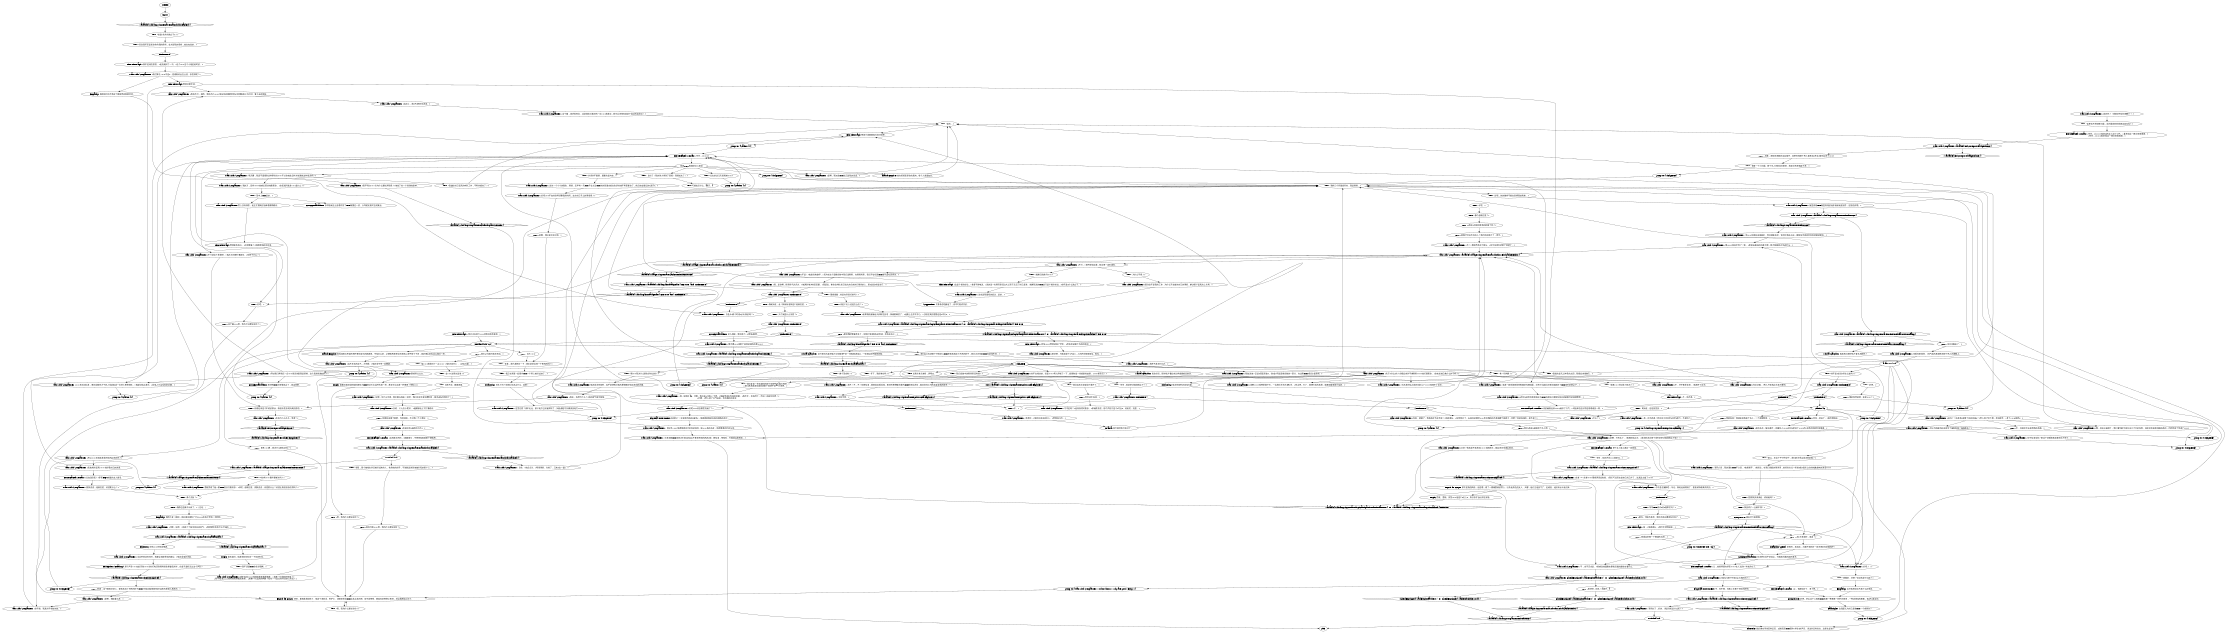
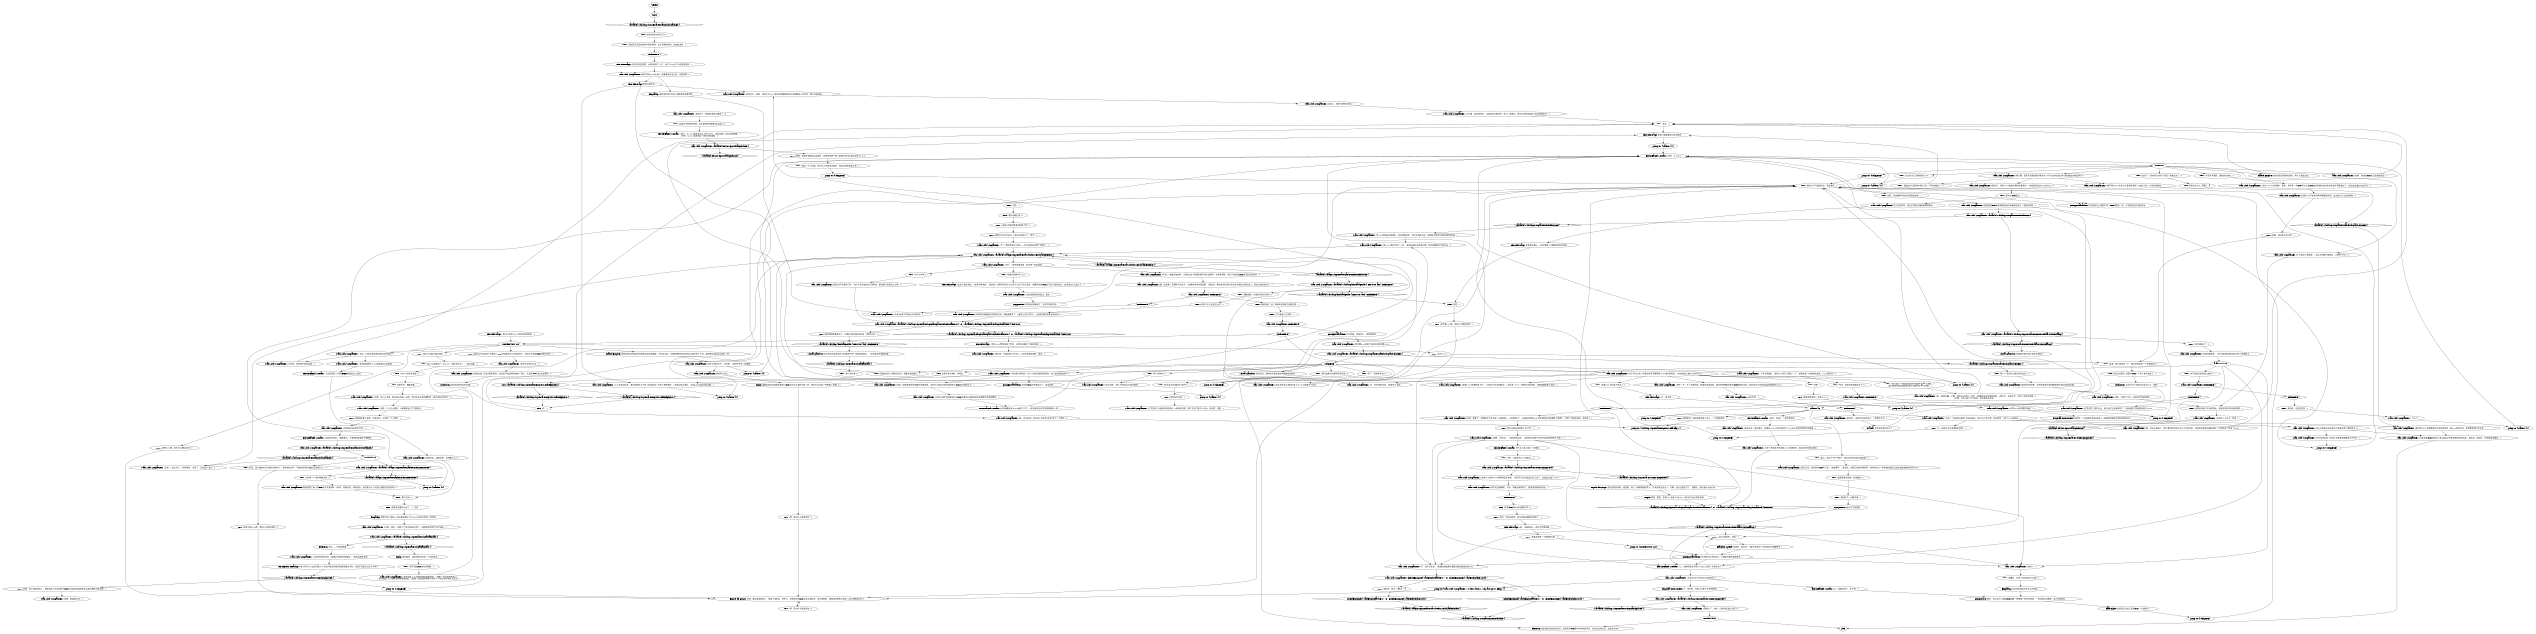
node "穿着RCM制服的女人插话": label "穿着RCM制服的女人插话" -> "PREHUB"
node "Man with Sunglasses: “你认为他被吊起来是为了掩盖真相？掩盖枪击？”": shape diamond -> ellipse
edge "Man with Sunglasses: “是啊，我能看出来。”" -> "Man with Sunglasses: “你不能。我真的不相信你能。”": removed
